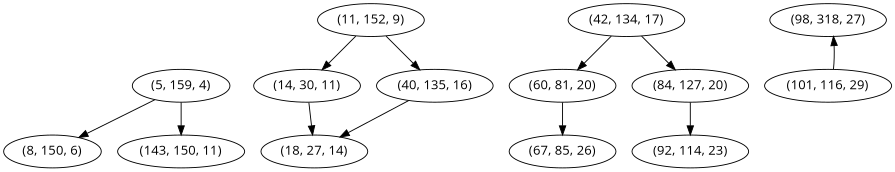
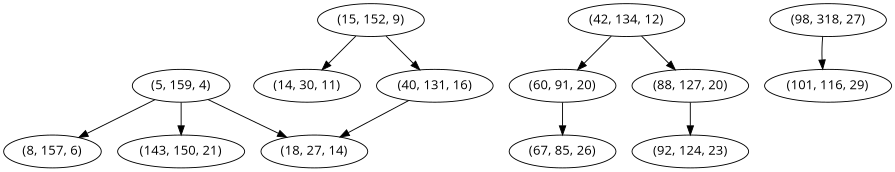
node "(11, 152, 9)": label "(11, 152, 9)" -> "(15, 152, 9)"
node "(42, 134, 17)": label "(42, 134, 17)" -> "(42, 134, 12)"
edge "(101, 116, 29)" -> "(98, 318, 27)": reversed
node "(40, 135, 16)": label "(40, 135, 16)" -> "(40, 131, 16)"
node "(60, 81, 20)": label "(60, 81, 20)" -> "(60, 91, 20)"
node "(84, 127, 20)": label "(84, 127, 20)" -> "(88, 127, 20)"
edge "(14, 30, 11)" -> "(18, 27, 14)": now "(5, 159, 4)" -> "(18, 27, 14)"
node "(8, 150, 6)": label "(8, 150, 6)" -> "(8, 157, 6)"
node "(143, 150, 11)": label "(143, 150, 11)" -> "(143, 150, 21)"
node "(92, 114, 23)": label "(92, 114, 23)" -> "(92, 124, 23)"
